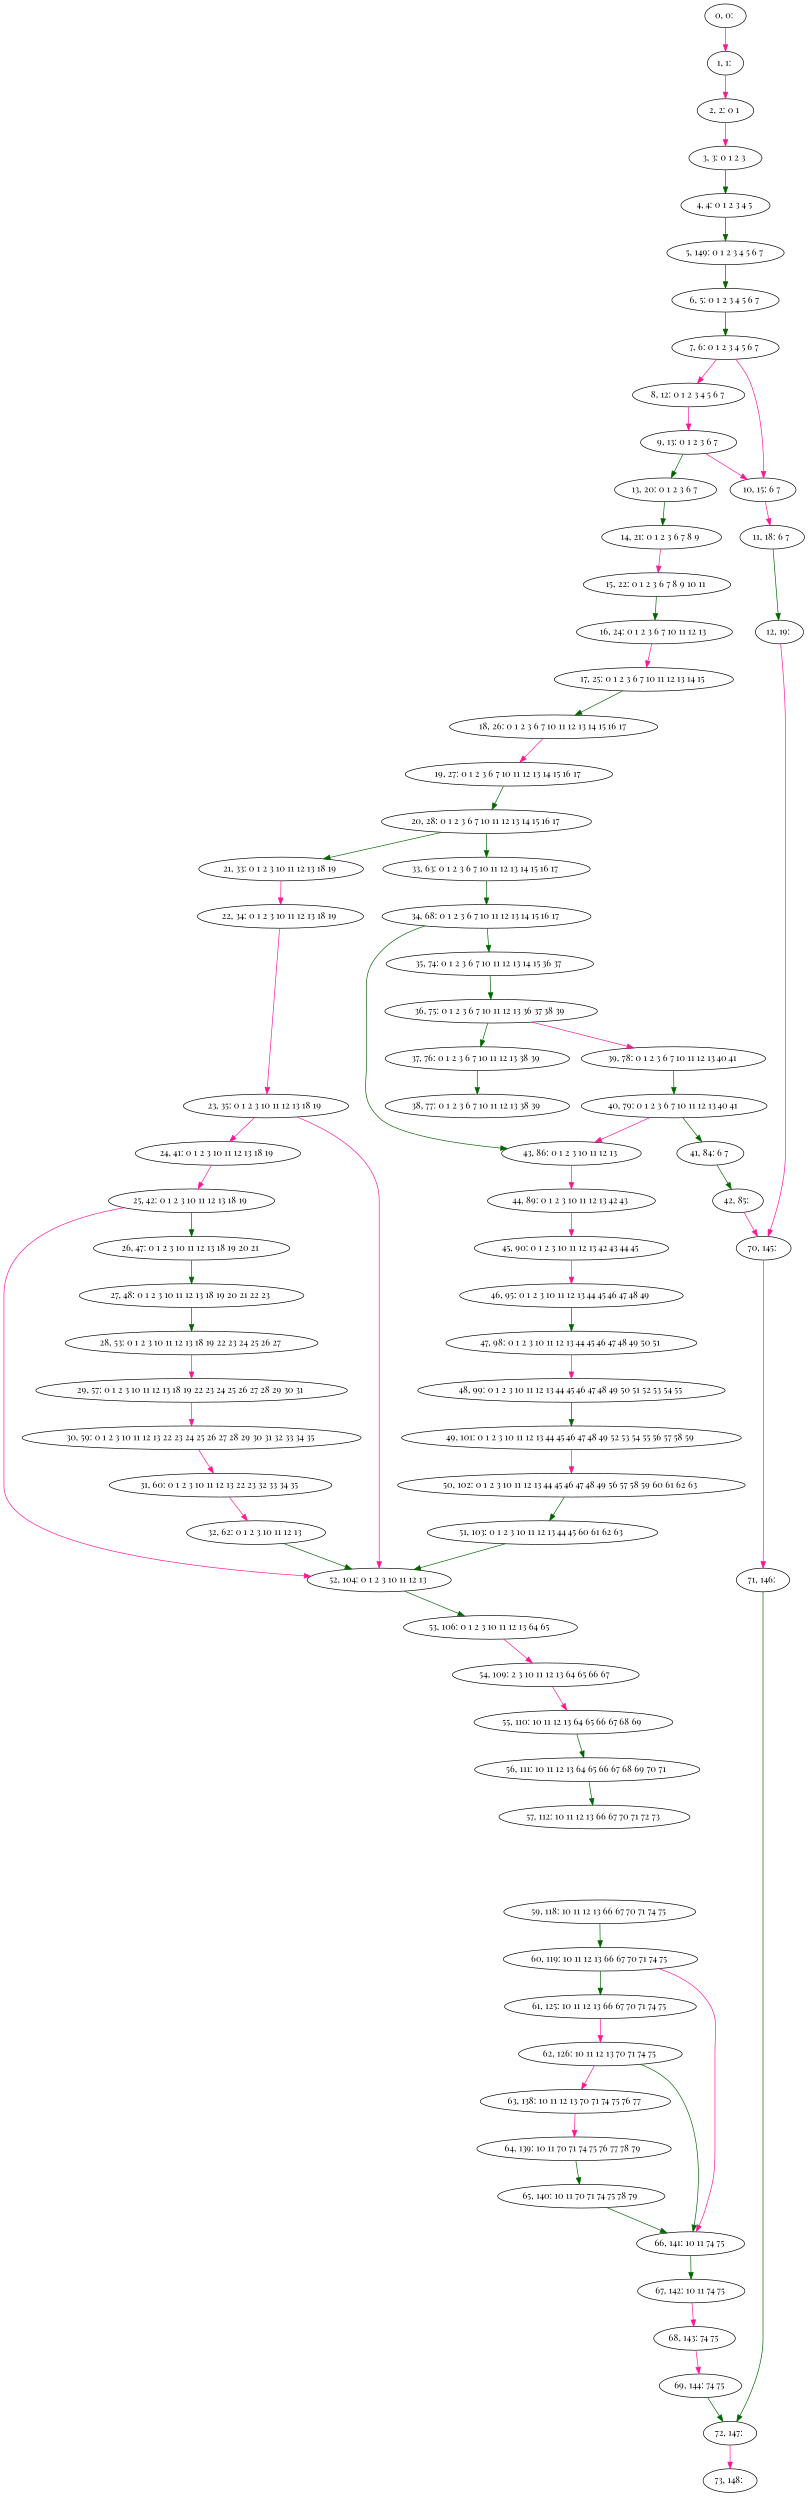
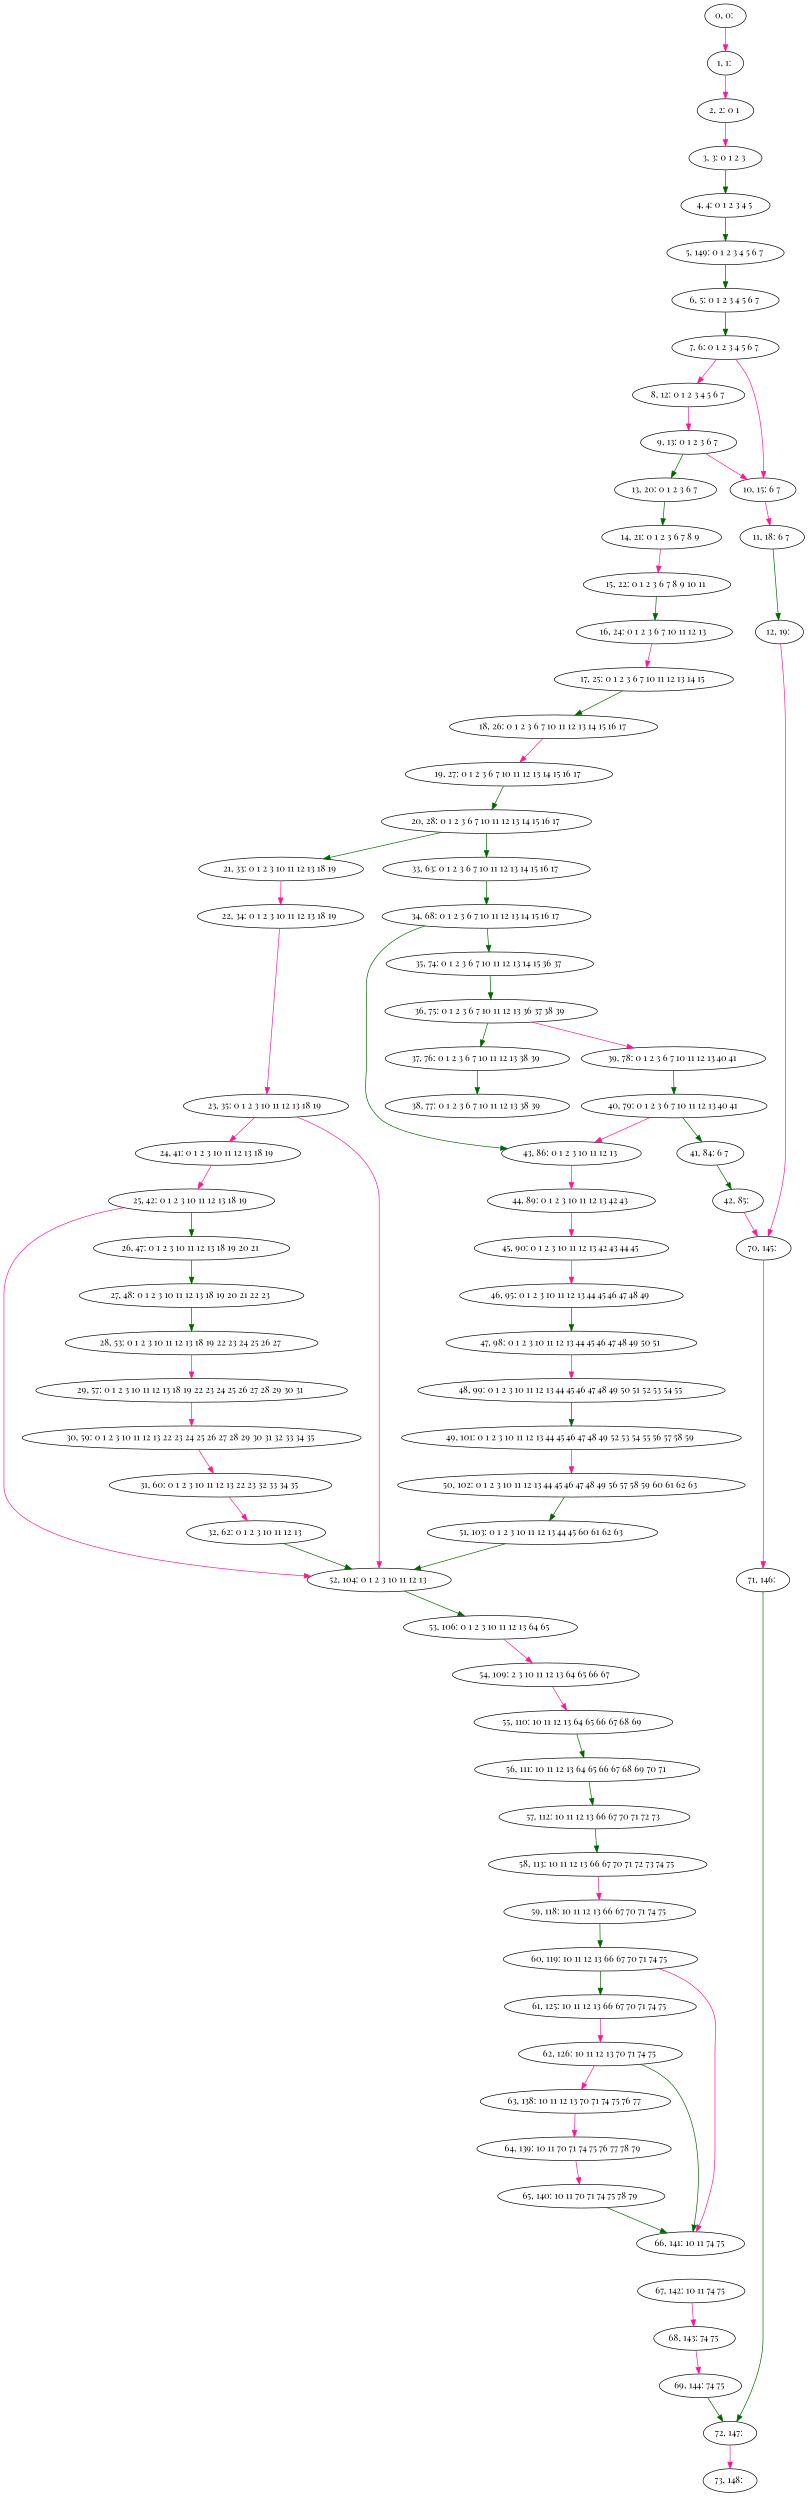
node "58, 113: 10 11 12 13 66 67 70 71 72 73 74 75": added
edge "64, 139: 10 11 70 71 74 75 76 77 78 79" -> "65, 140: 10 11 70 71 74 75 78 79": color darkgreen -> deeppink
edge "66, 141: 10 11 74 75" -> "67, 142: 10 11 74 75": removed
